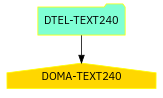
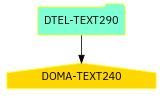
node "DTEL-TEXT240": label "DTEL-TEXT240" -> "DTEL-TEXT290"
